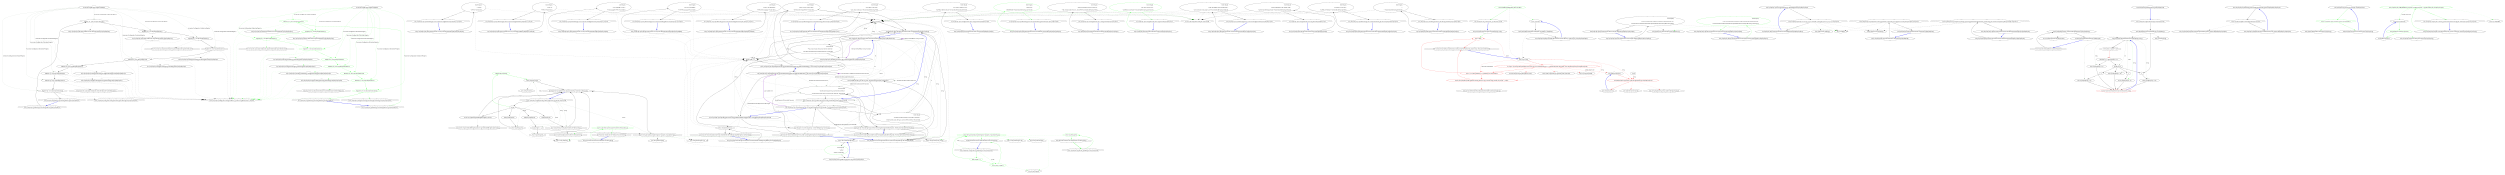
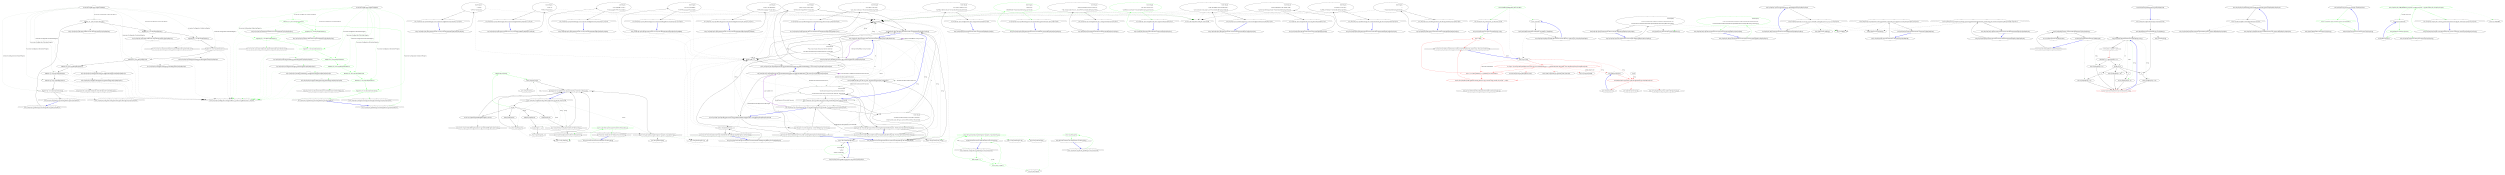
edge "Exit Humanizer.Transformer.ToUpperCase.Transform(string)" -> "Entry Humanizer.Transformer.ToUpperCase.Transform(string)": color green -> blue
